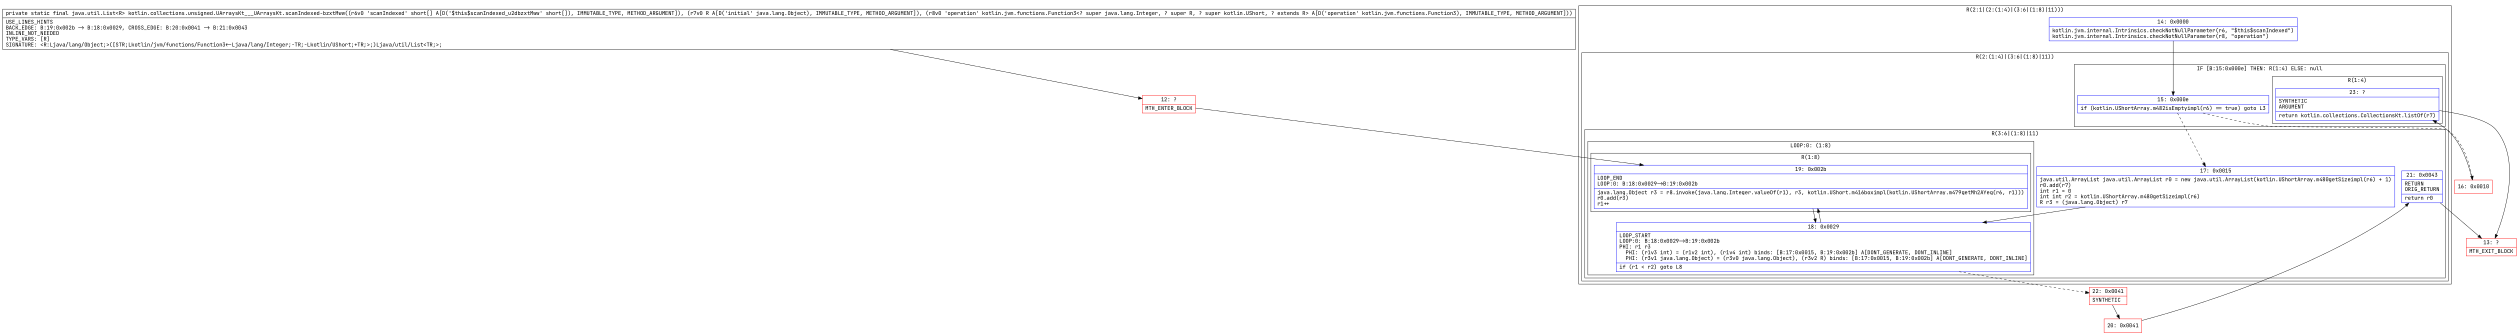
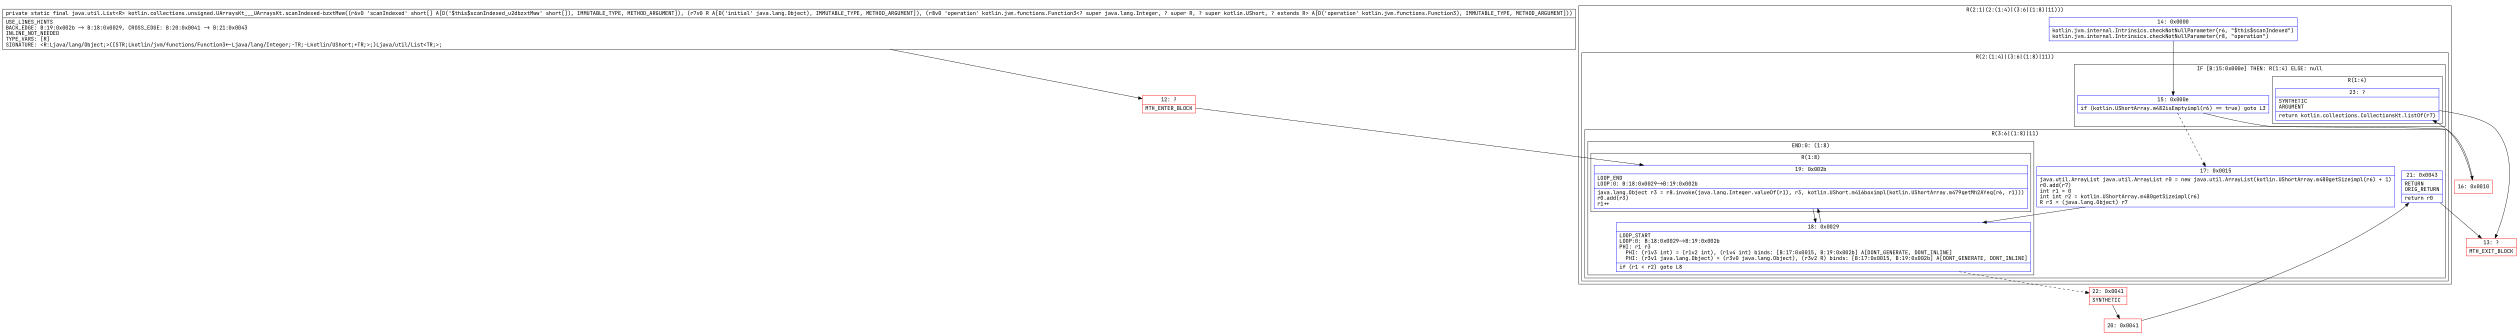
edge "15: 0x000e" -> "16: 0x0010": style dashed -> solid
cluster "LOOP:0: (1:8)": label "LOOP:0: (1:8)" -> "END:0: (1:8)"
